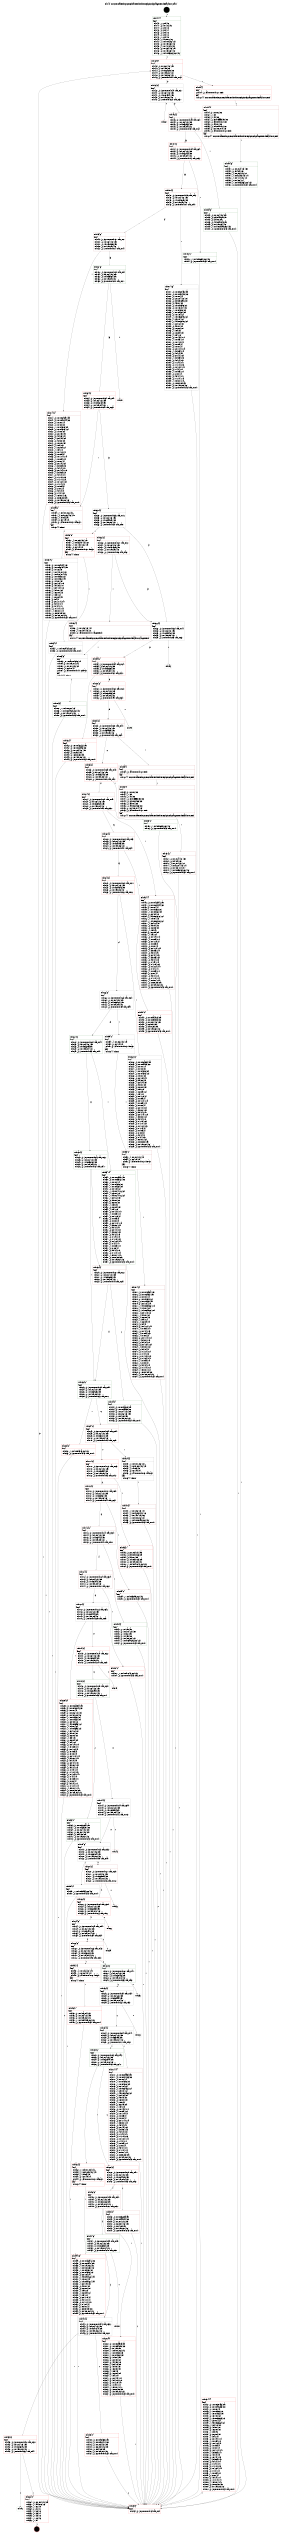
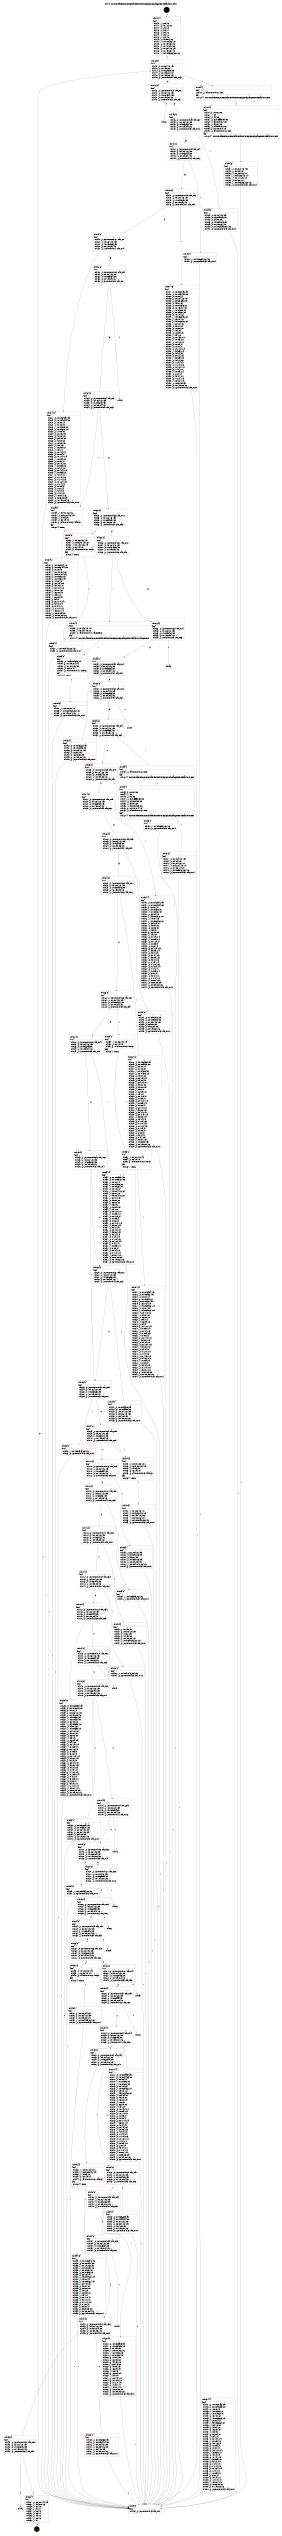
edge "0x401550 [28]" -> "0x401588 [28]": now "0x401550 [28]" -> "0x40156c [28]"
